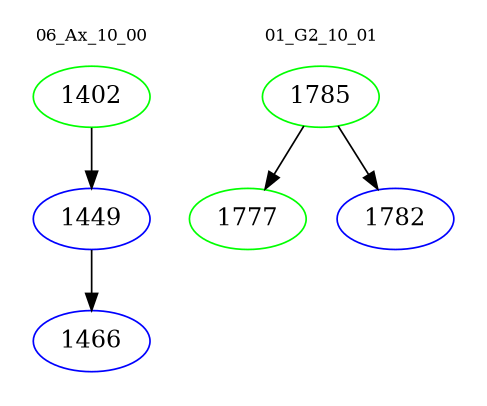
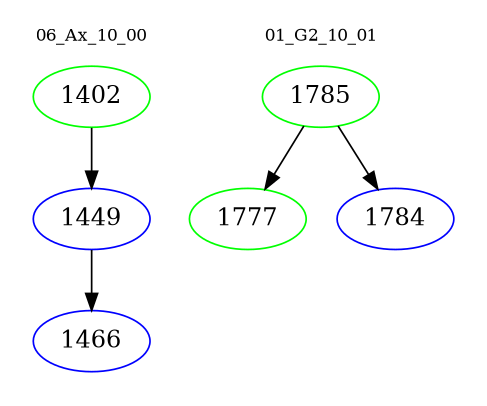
node "1782": label "1782" -> "1784"
